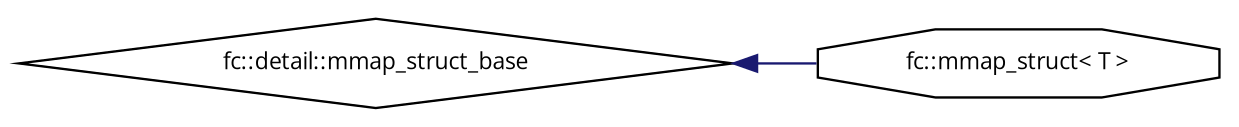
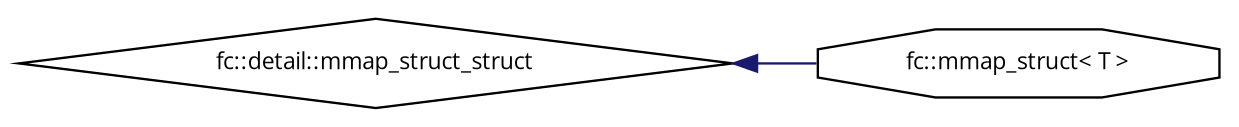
node "fc::detail::mmap_struct_base": label "fc::detail::mmap_struct_base" -> "fc::detail::mmap_struct_struct"
